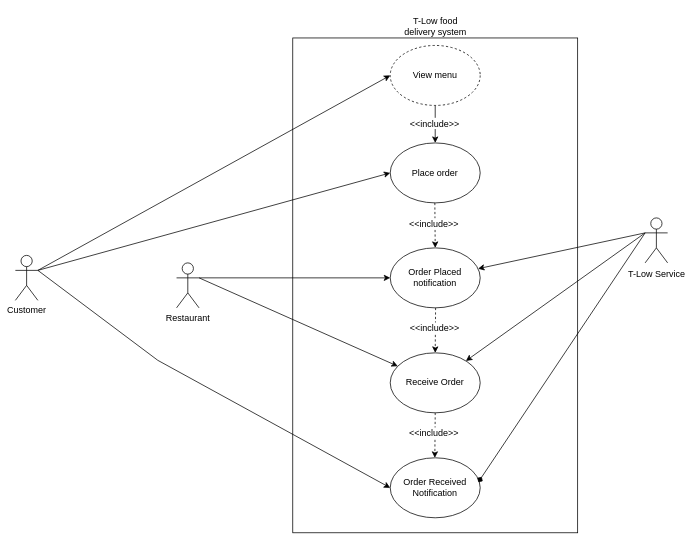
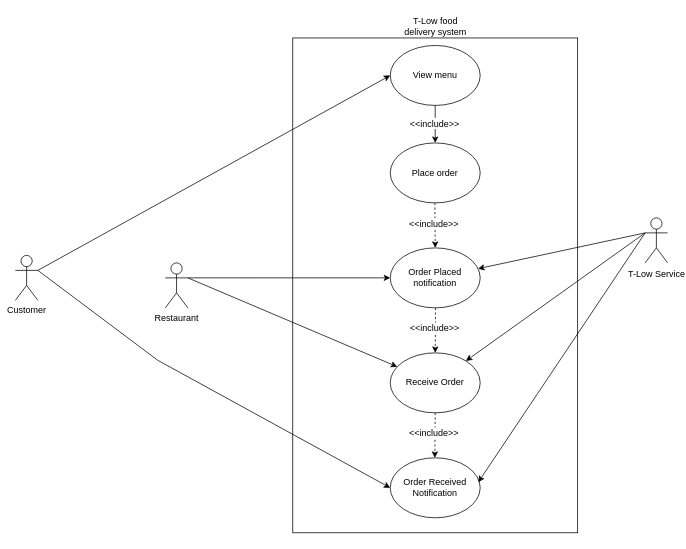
node "View menu": style dashed -> solid
edge "Customer" -> "Place order": removed
node "Restaurant": moved (188, 285) -> (177, 285)
edge "T-Low Service" -> "Order Received Notification": arrowhead diamond -> classic
